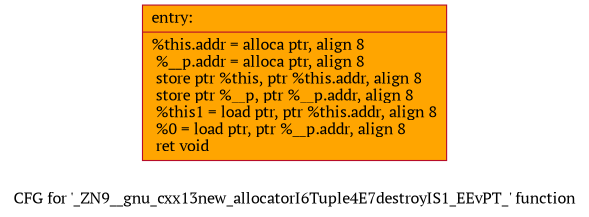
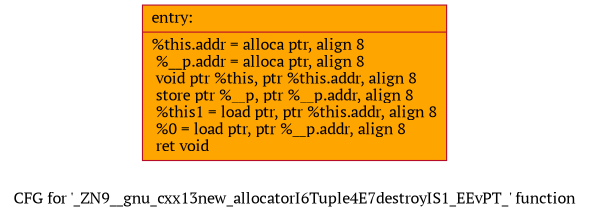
node "entry:": text "store ptr %this, ptr %this.addr, align 8" -> "void ptr %this, ptr %this.addr, align 8"
